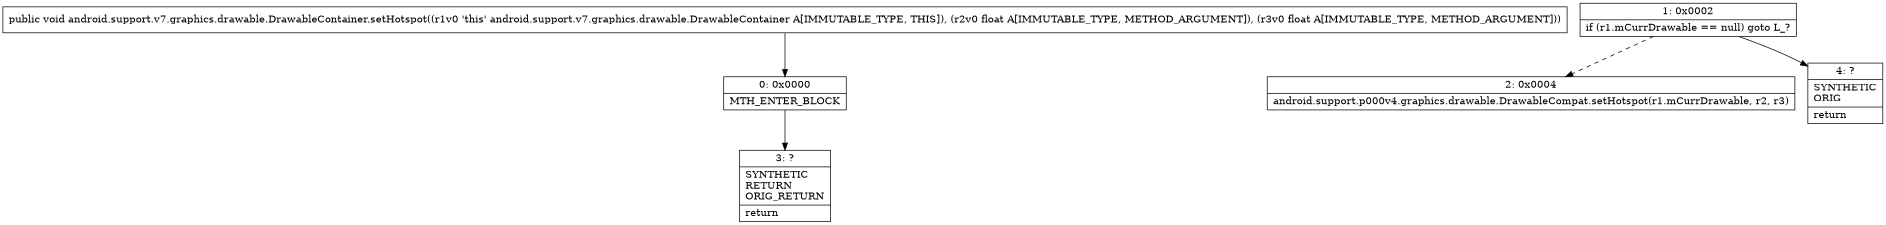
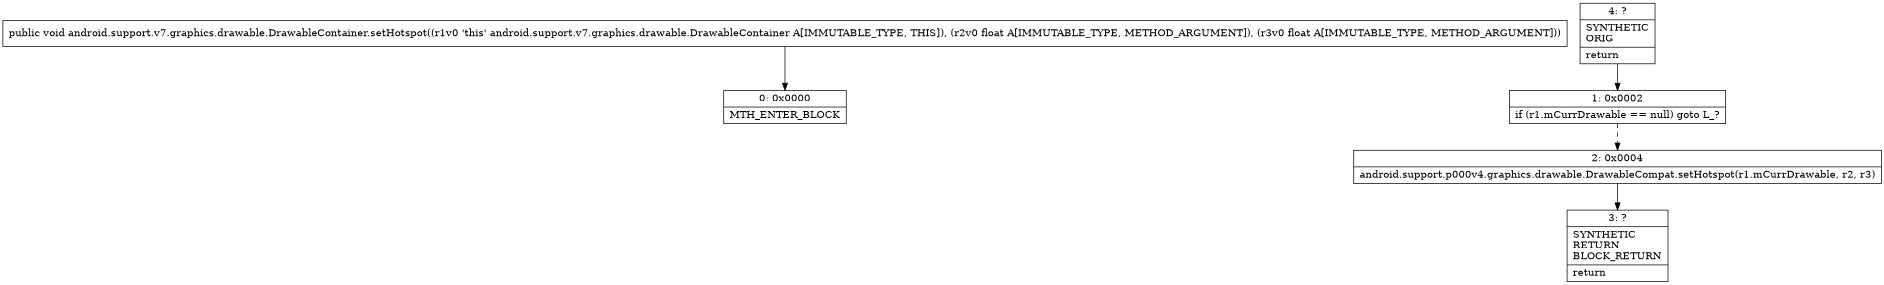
edge "1: 0x0002" -> "4: ?": reversed
edge "0: 0x0000" -> "3: ?": now "2: 0x0004" -> "3: ?"
node "3: ?": text "ORIG_RETURN" -> "BLOCK_RETURN"
